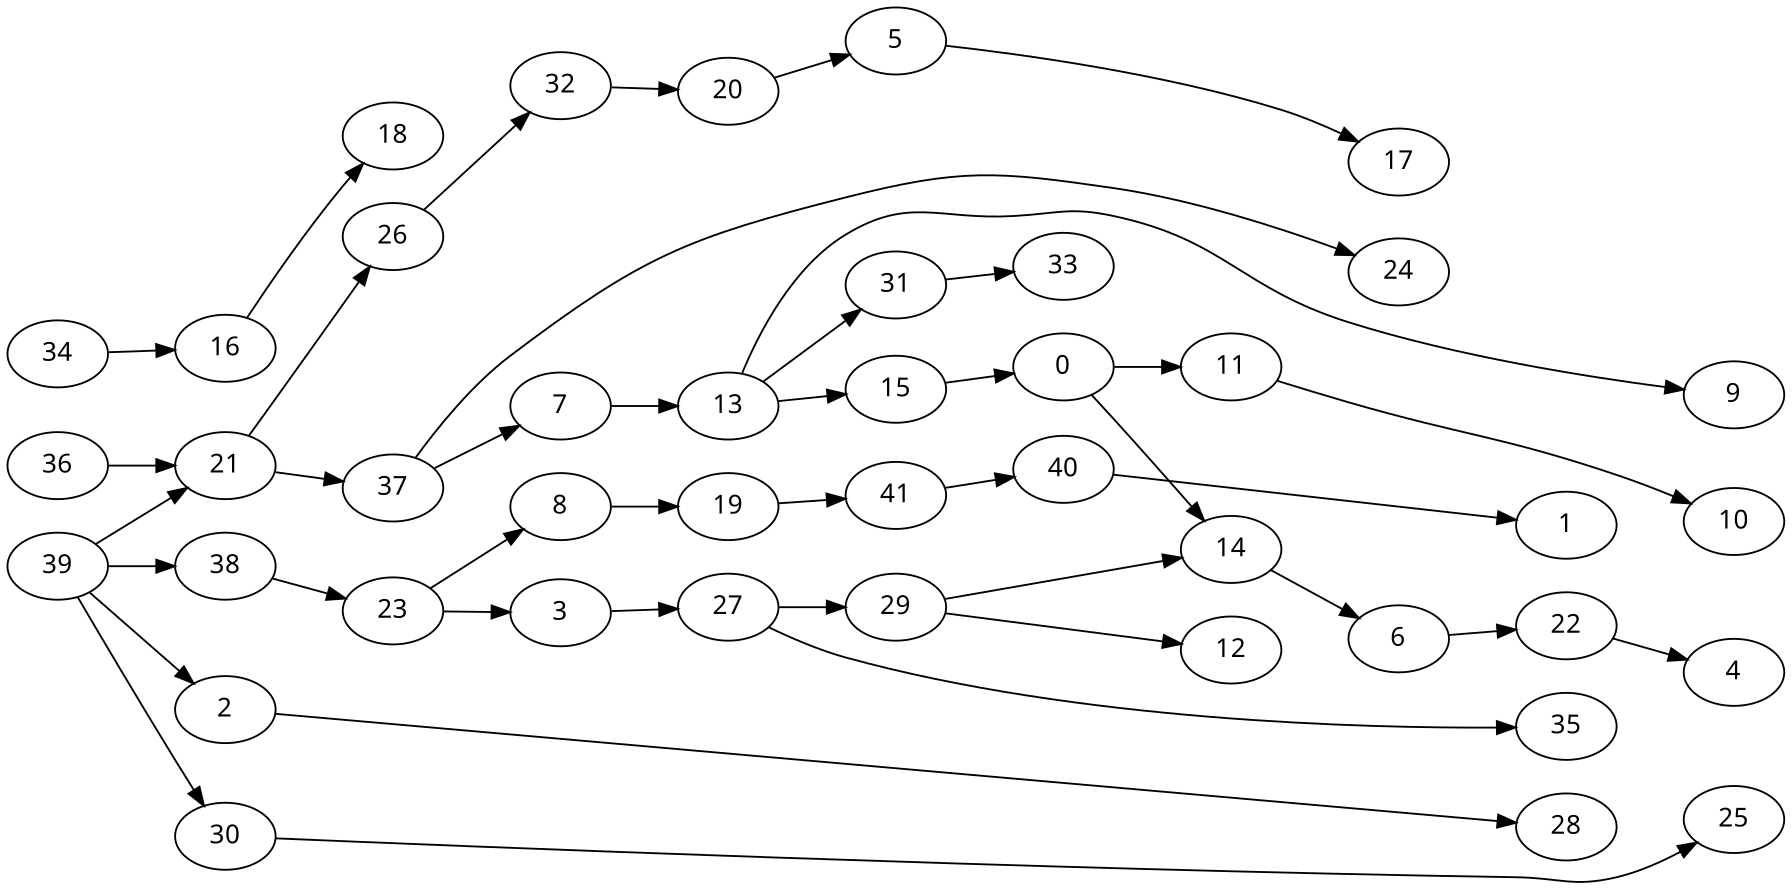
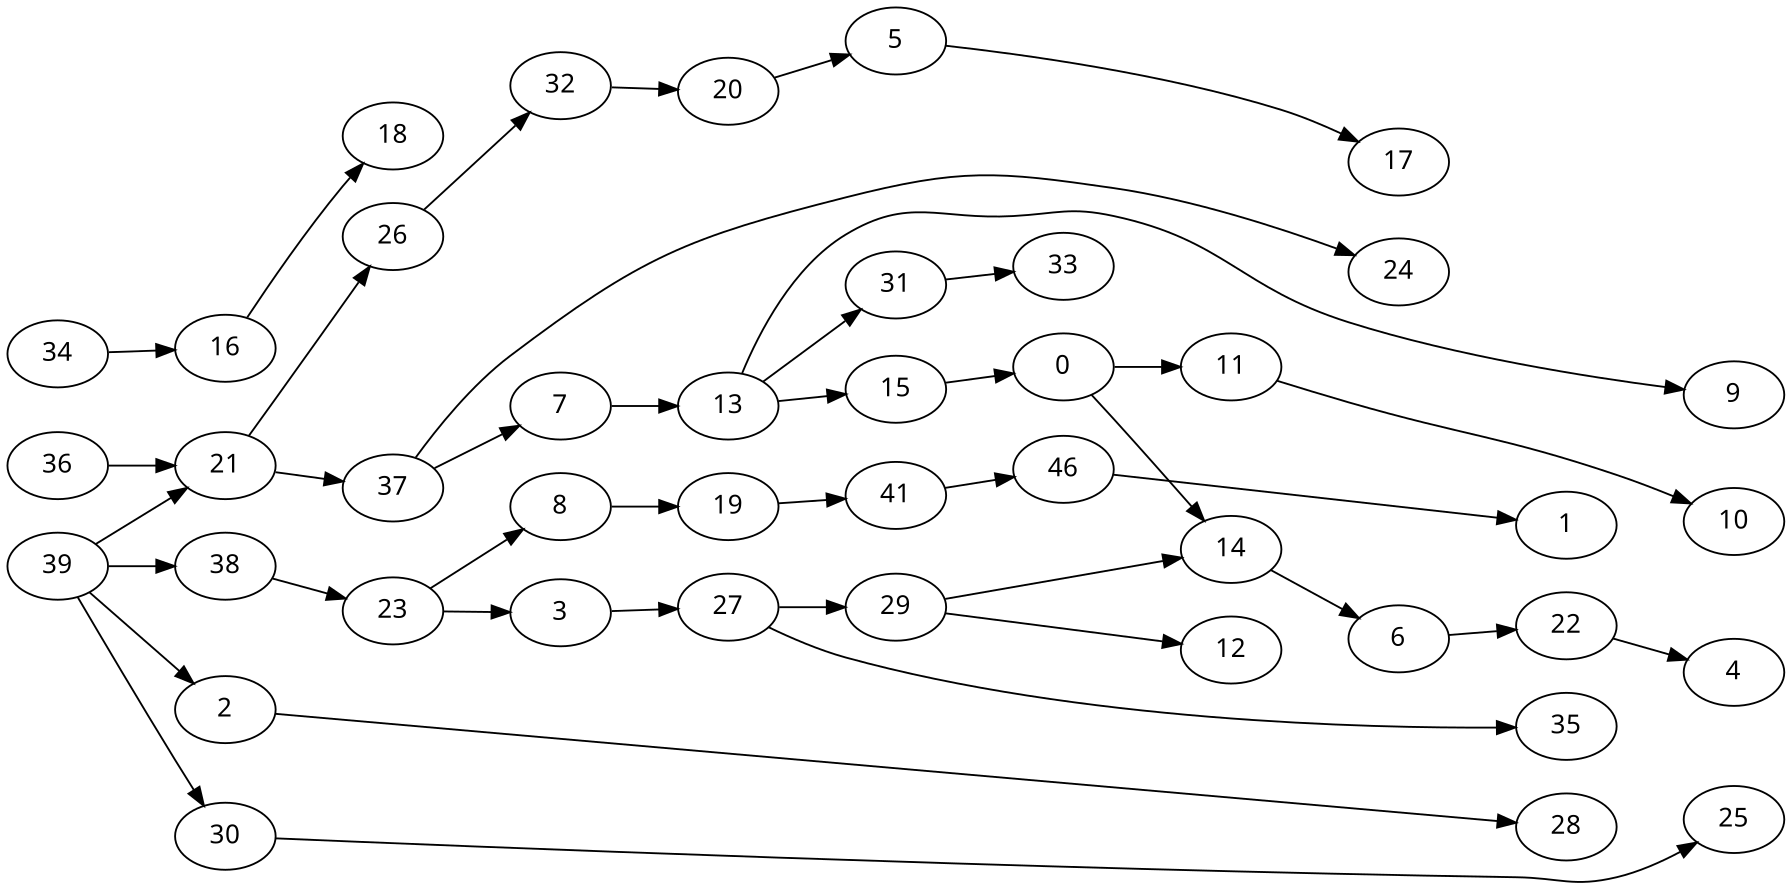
node "40": label "40" -> "46"
